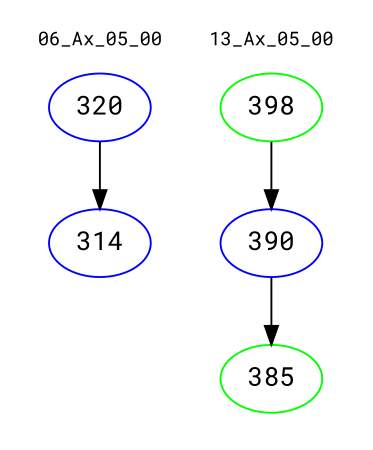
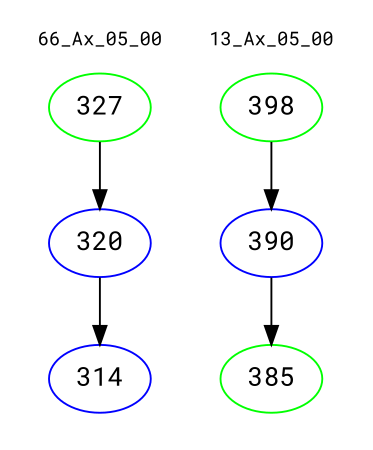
cluster "06_Ax_05_00": label "06_Ax_05_00" -> "66_Ax_05_00"
node "327": added
